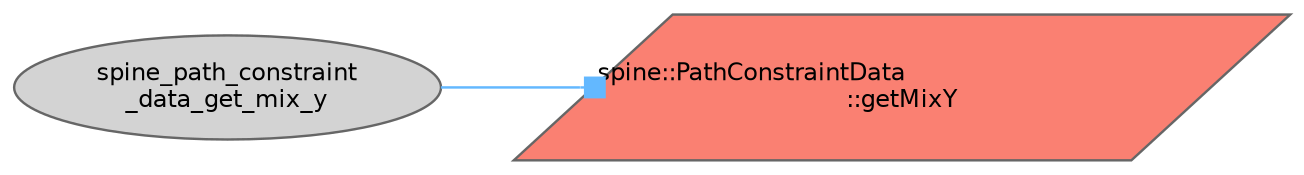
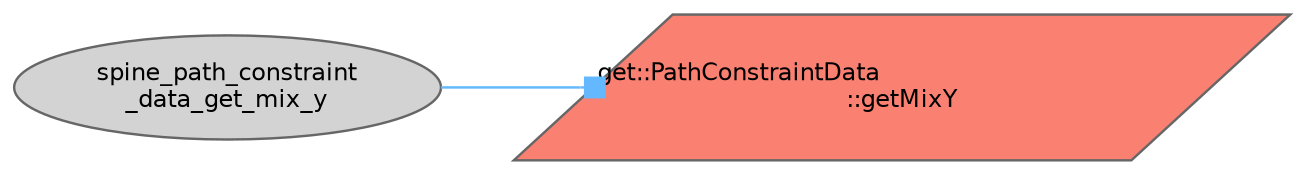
node "spine::PathConstraintData ::getMixY": label "spine::PathConstraintData ::getMixY" -> "get::PathConstraintData ::getMixY"
